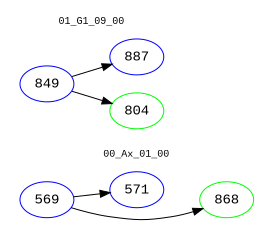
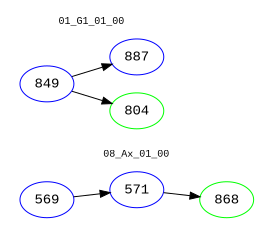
cluster "01_G1_09_00": label "01_G1_09_00" -> "01_G1_01_00"
cluster "00_Ax_01_00": label "00_Ax_01_00" -> "08_Ax_01_00"
edge "569" -> "868": now "571" -> "868"
